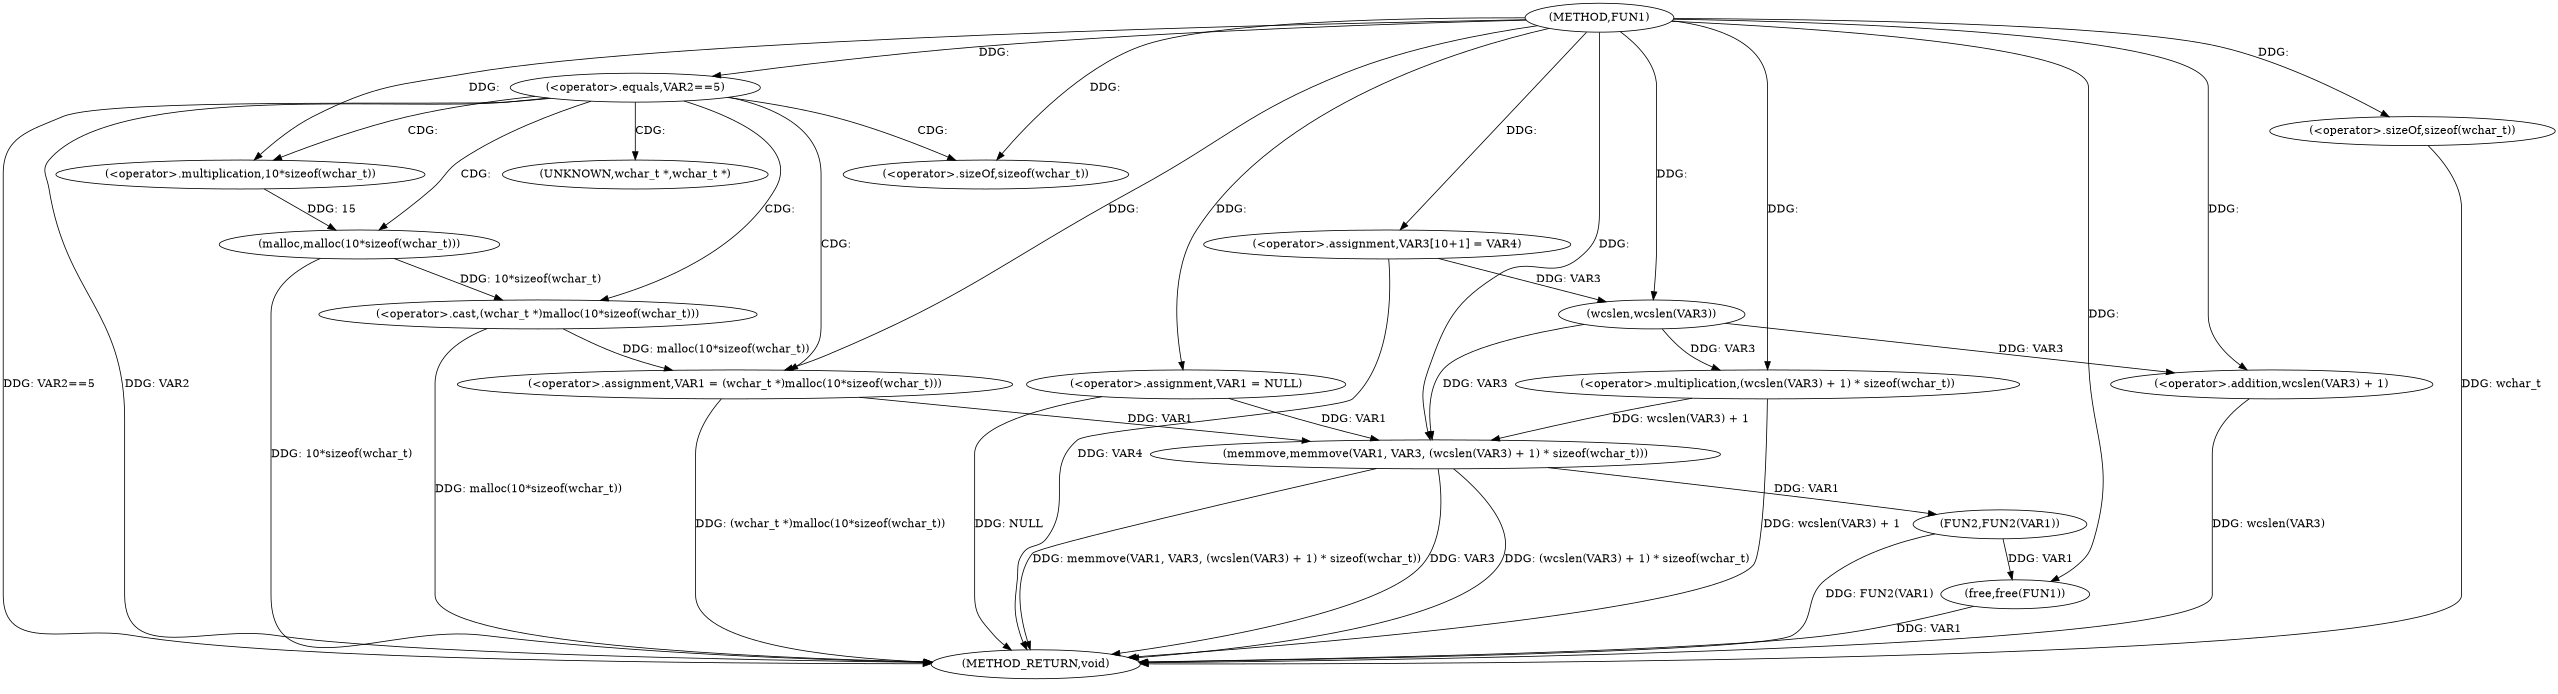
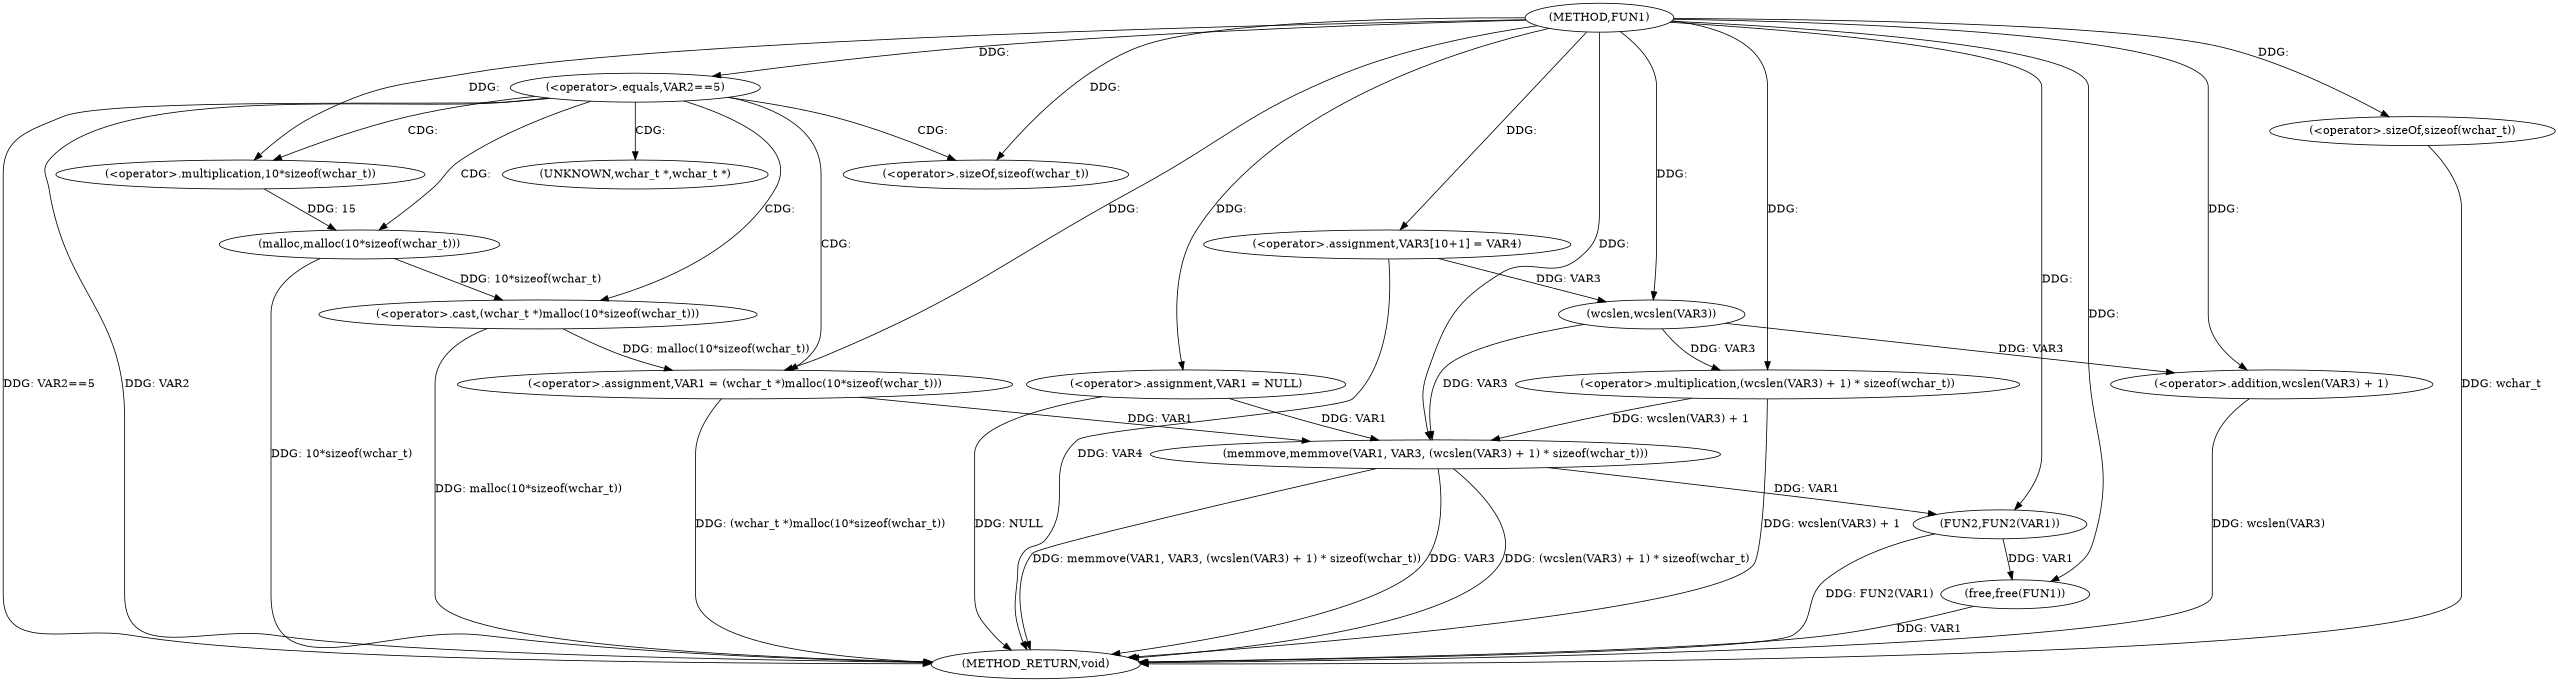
edge "(METHOD,FUN1)" -> "(FUN2,FUN2(VAR1))": added, label "DDG:"
